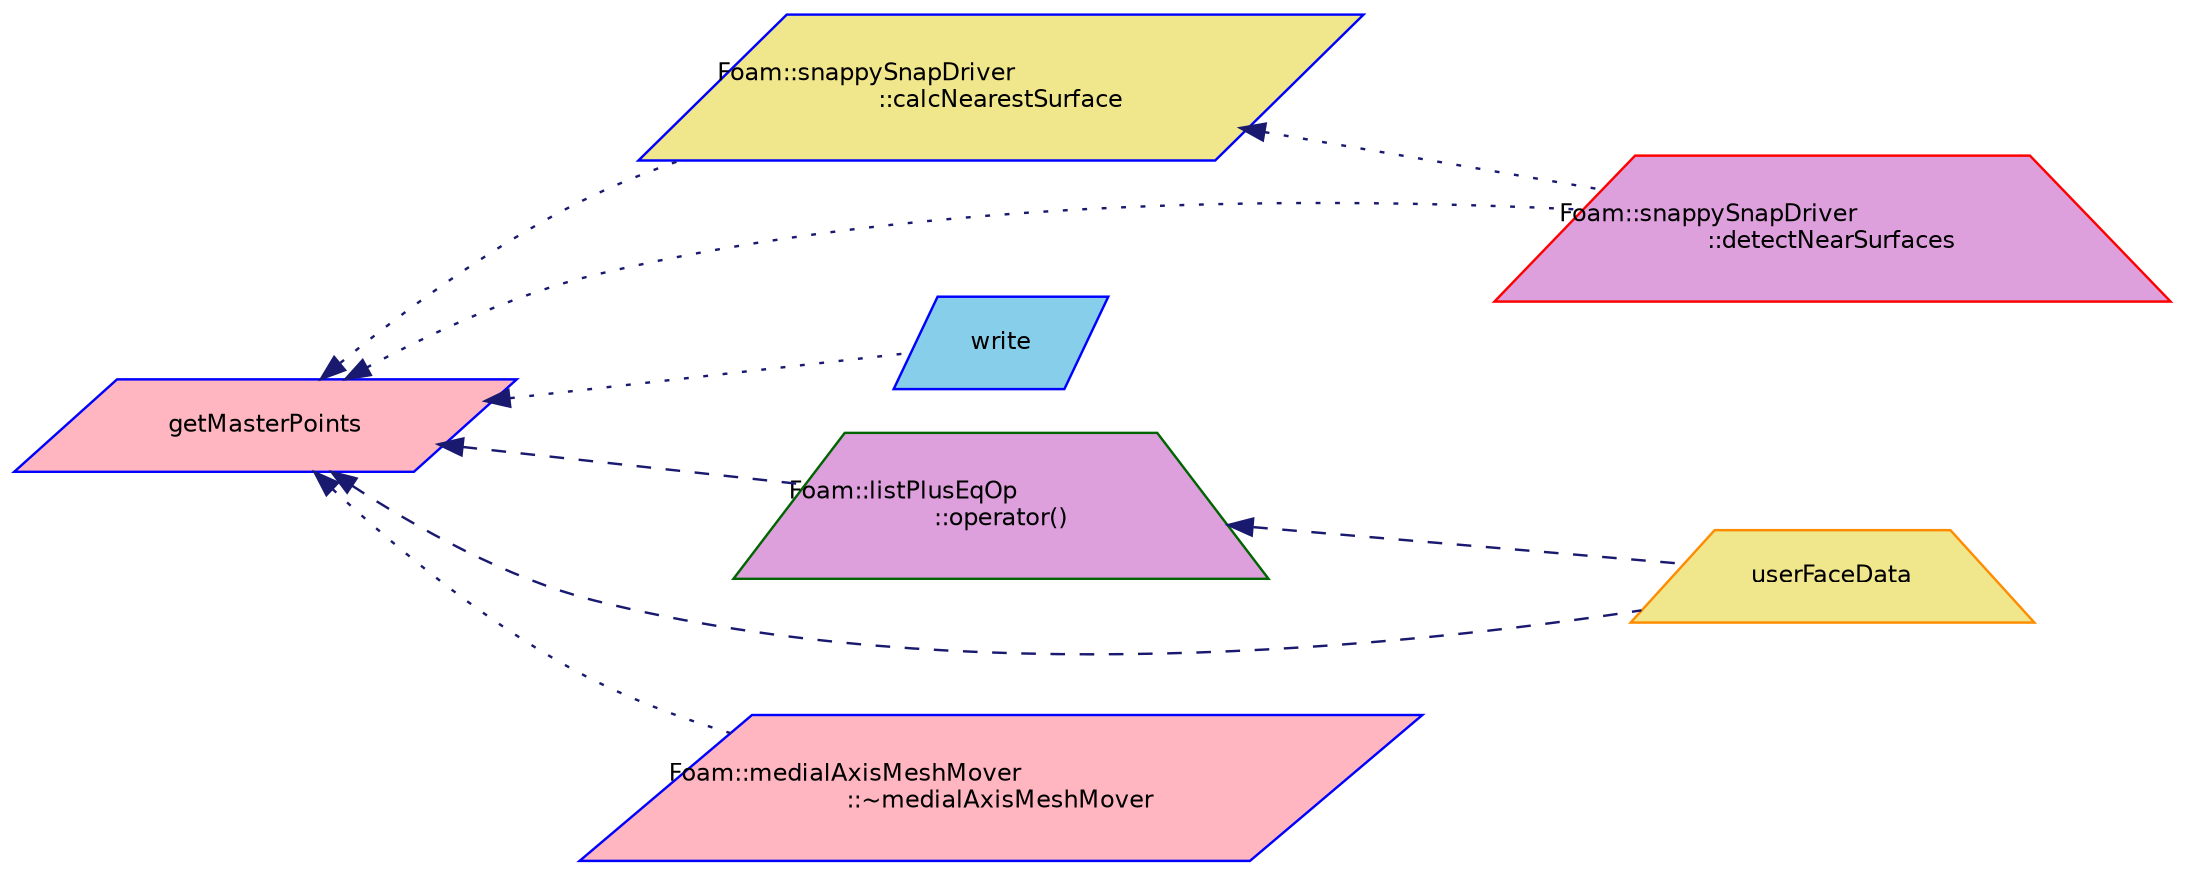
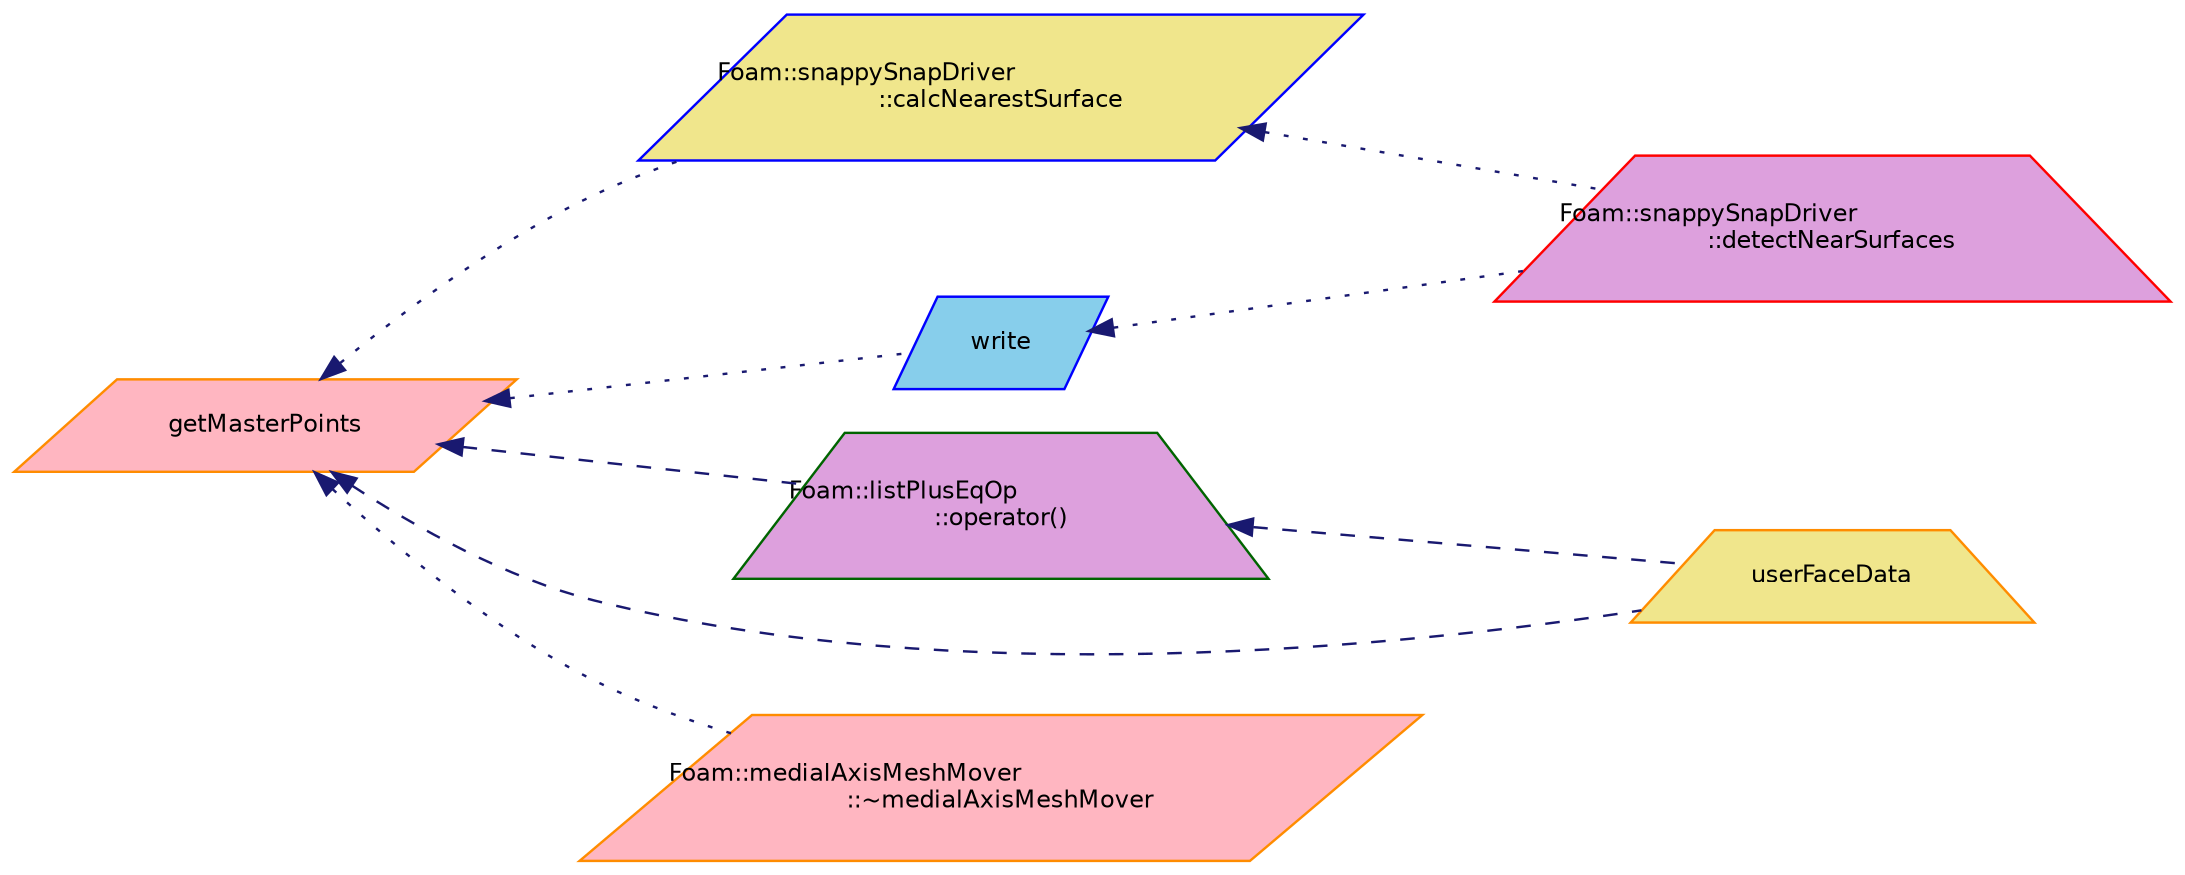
edge "Foam::snappySnapDriver ::detectNearSurfaces" -> "getMasterPoints": now "Foam::snappySnapDriver ::detectNearSurfaces" -> "write"
node "getMasterPoints": color blue -> darkorange
node "Foam::medialAxisMeshMover ::~medialAxisMeshMover": color blue -> darkorange
